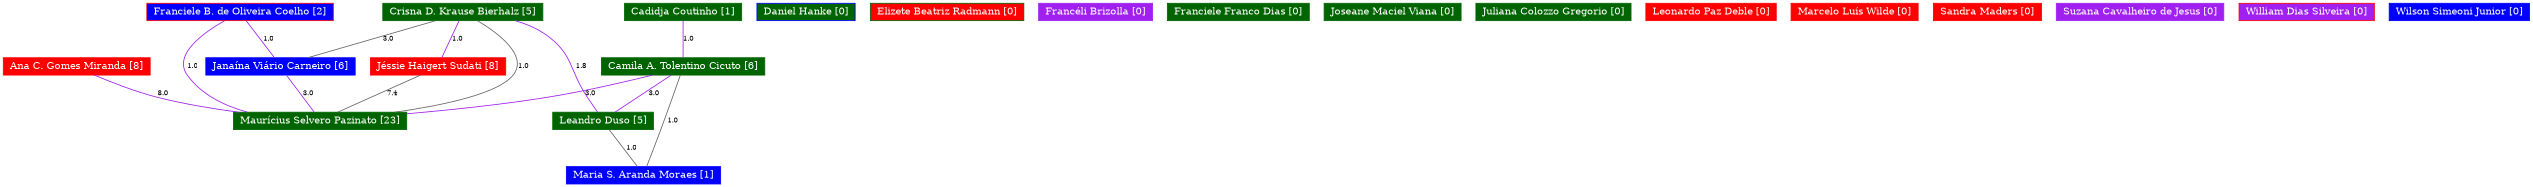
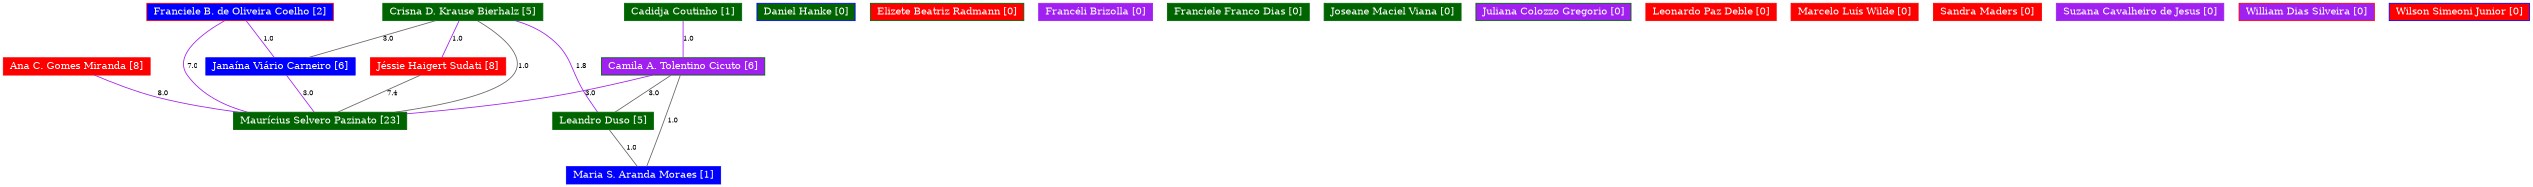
node "Juliana Colozzo Gregorio [0]": fillcolor darkgreen -> purple
node "Wilson Simeoni Junior [0]": fillcolor blue -> red
edge "Franciele B. de Oliveira Coelho [2]" -- "Maurícius Selvero Pazinato [23]": label "1.0" -> "7.0"
node "Camila A. Tolentino Cicuto [6]": fillcolor darkgreen -> purple
edge "Camila A. Tolentino Cicuto [6]" -- "Leandro Duso [5]": color purple -> gray40
